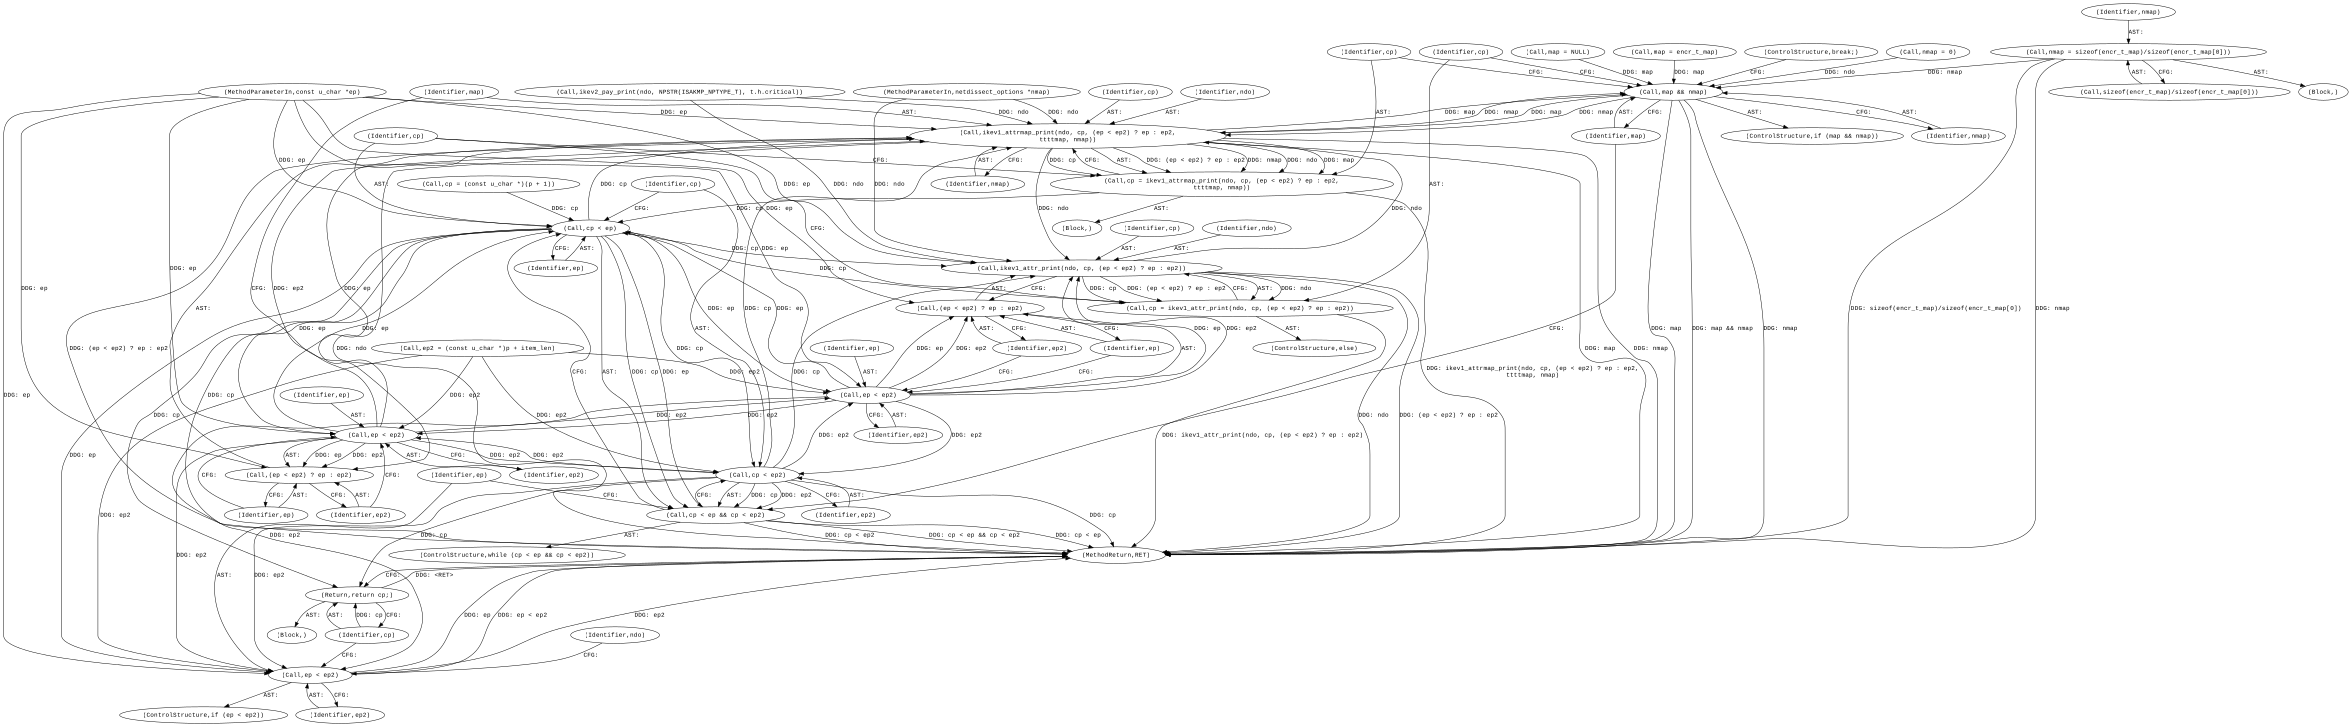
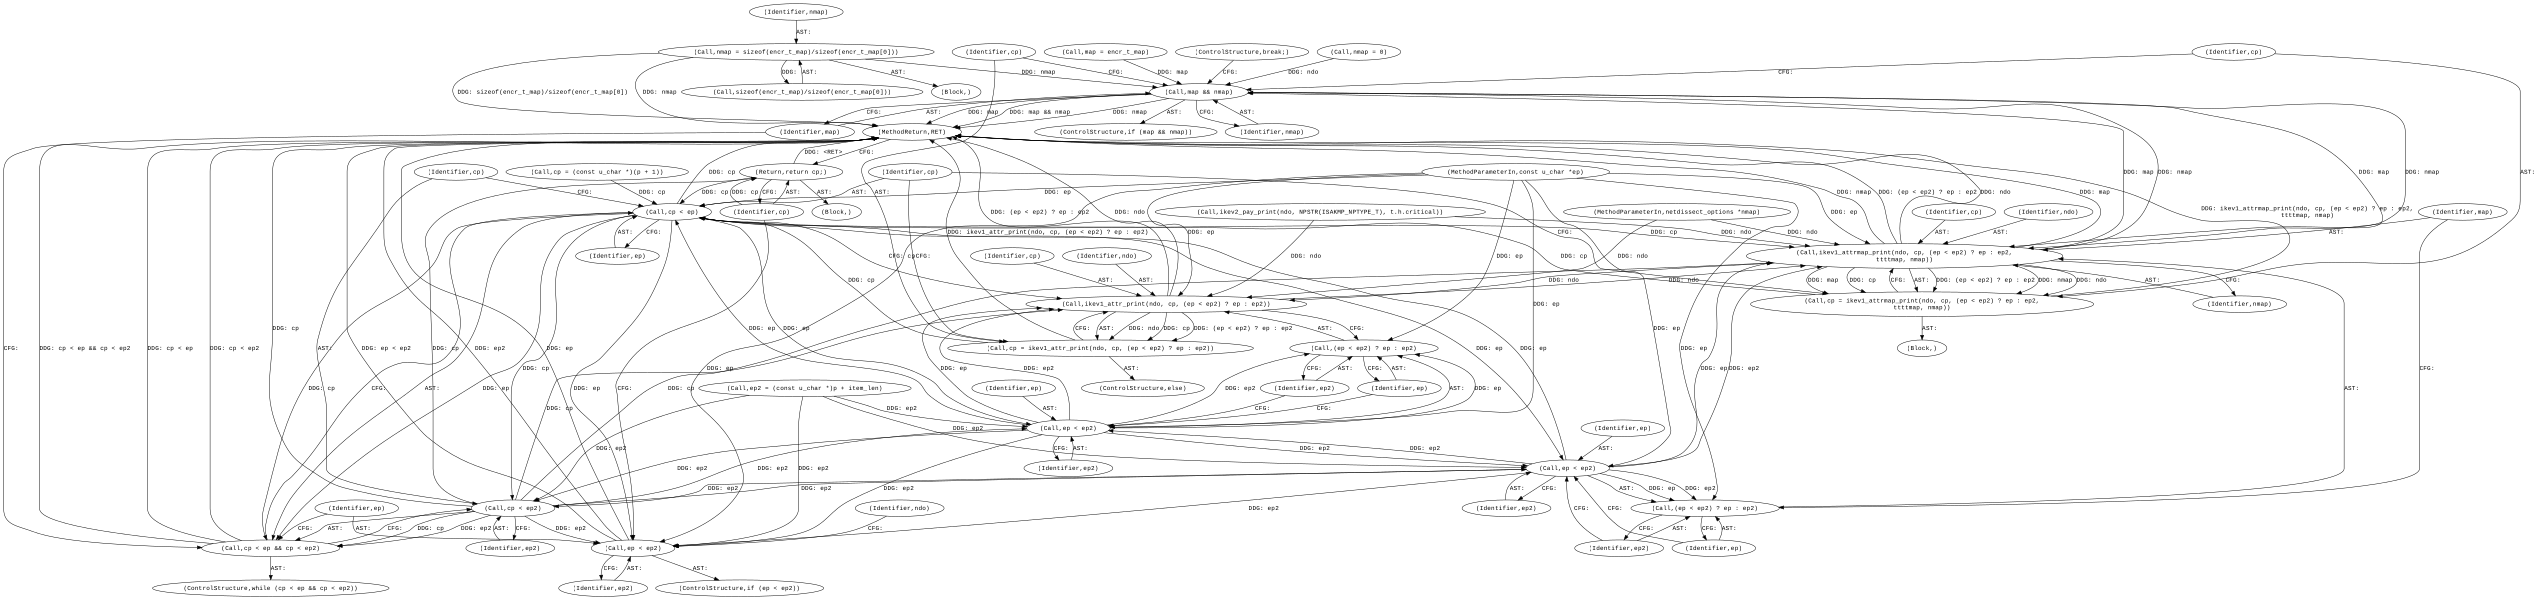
node "(Call,map = NULL)": removed
edge "(Call,nmap = sizeof(encr_t_map)/sizeof(encr_t_map[0]))" -> "(Call,sizeof(encr_t_map)/sizeof(encr_t_map[0]))": label "CFG: " -> "DDG: "
edge "(Call,cp < ep)" -> "(Call,ikev1_attr_print(ndo, cp, (ep < ep2) ? ep : ep2))": label "DDG: cp" -> "CFG: cp"
edge "(Call,cp < ep)" -> "(Return,return cp;)": reversed
